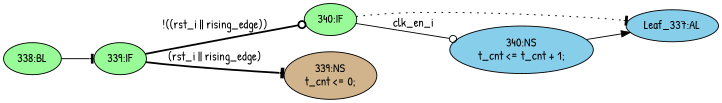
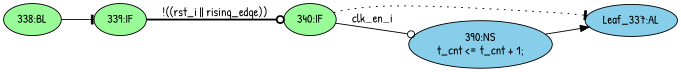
node "340:NS t_cnt <= t_cnt + 1;": label "340:NS t_cnt <= t_cnt + 1;" -> "390:NS t_cnt <= t_cnt + 1;"
node "339:NS t_cnt <= 0;": removed
